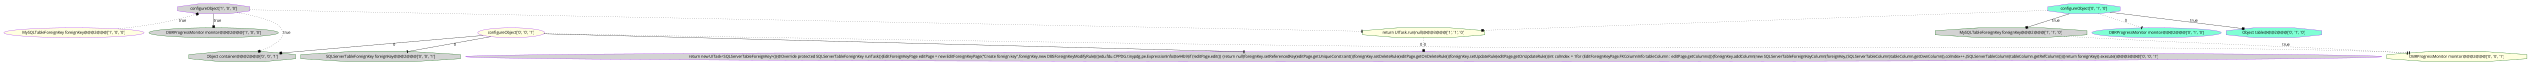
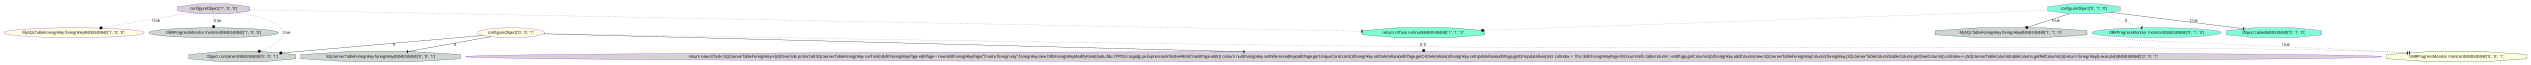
edge "configureObject['1', '0', '0']" -> "DBRProgressMonitor monitor@@@2@@@['1', '0', '0']": style solid -> dotted
edge "configureObject['0', '1', '0']" -> "Object table@@@2@@@['0', '1', '0']": arrowhead box -> tee
edge "MySQLTableForeignKey foreignKey@@@2@@@['1', '0', '0']" -> "configureObject['1', '0', '0']": reversed
node "return UITask.run(null)@@@3@@@['1', '1', '0']": fillcolor lightyellow -> aquamarine
